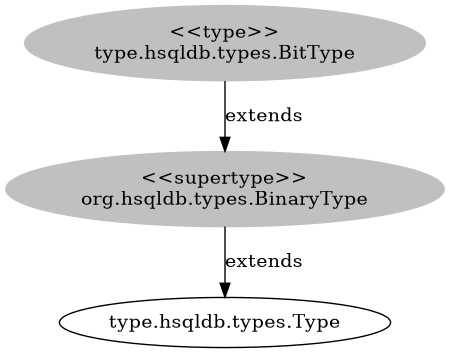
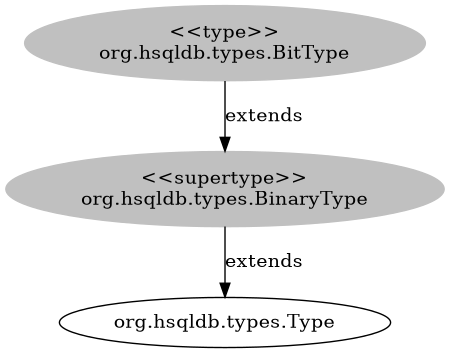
node "<<type>> type.hsqldb.types.BitType": label "<<type>> type.hsqldb.types.BitType" -> "<<type>> org.hsqldb.types.BitType"
node "type.hsqldb.types.Type": label "type.hsqldb.types.Type" -> "org.hsqldb.types.Type"
